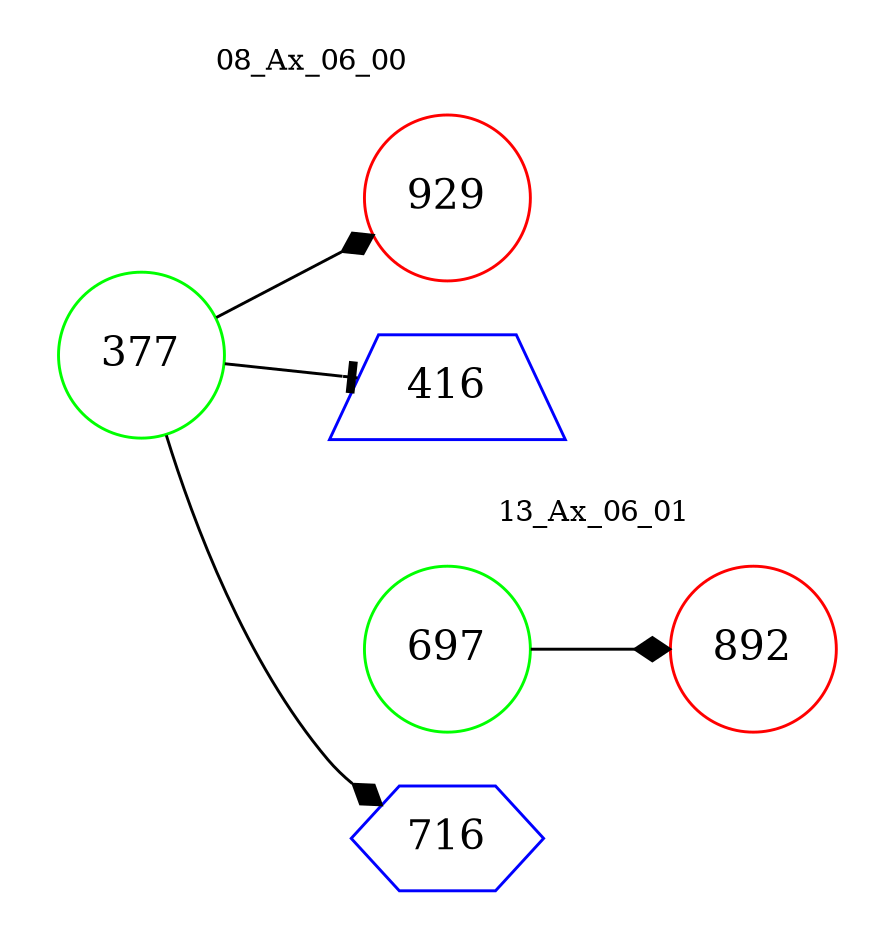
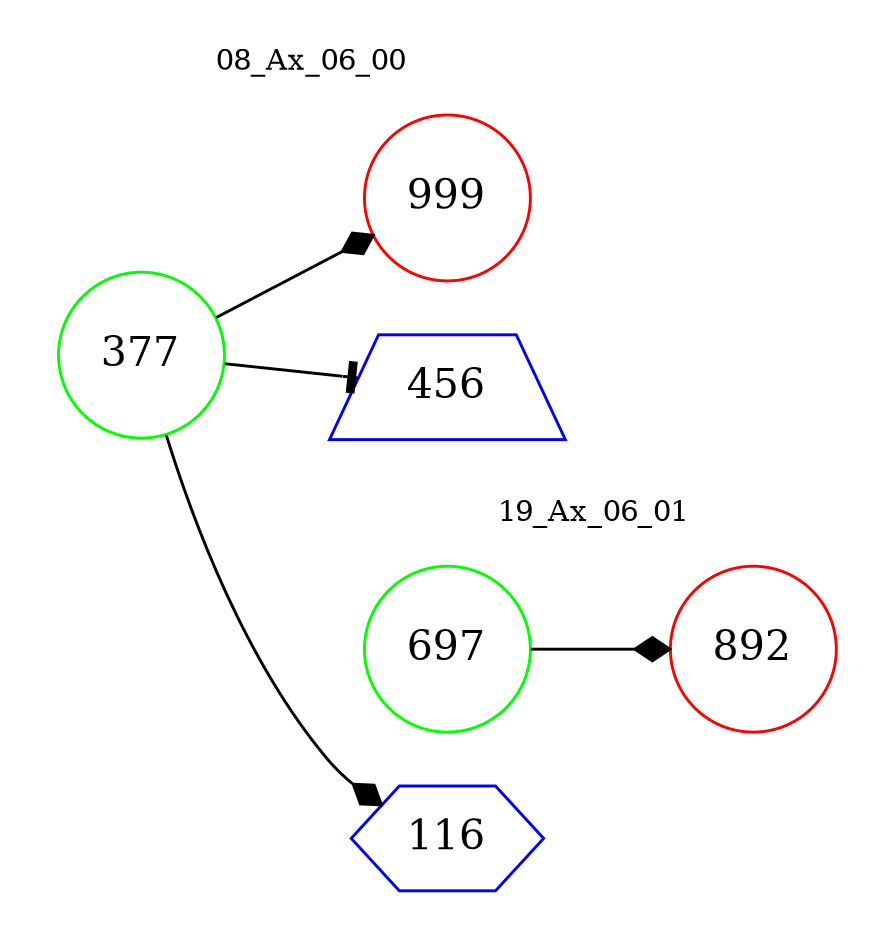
node "929": label "929" -> "999"
node "416": label "416" -> "456"
cluster "13_Ax_06_01": label "13_Ax_06_01" -> "19_Ax_06_01"
node "716": label "716" -> "116"
